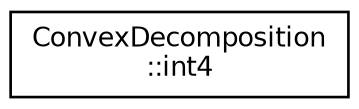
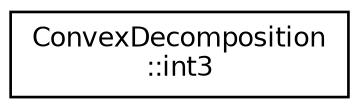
node "ConvexDecomposition ::int4": label "ConvexDecomposition ::int4" -> "ConvexDecomposition ::int3"
